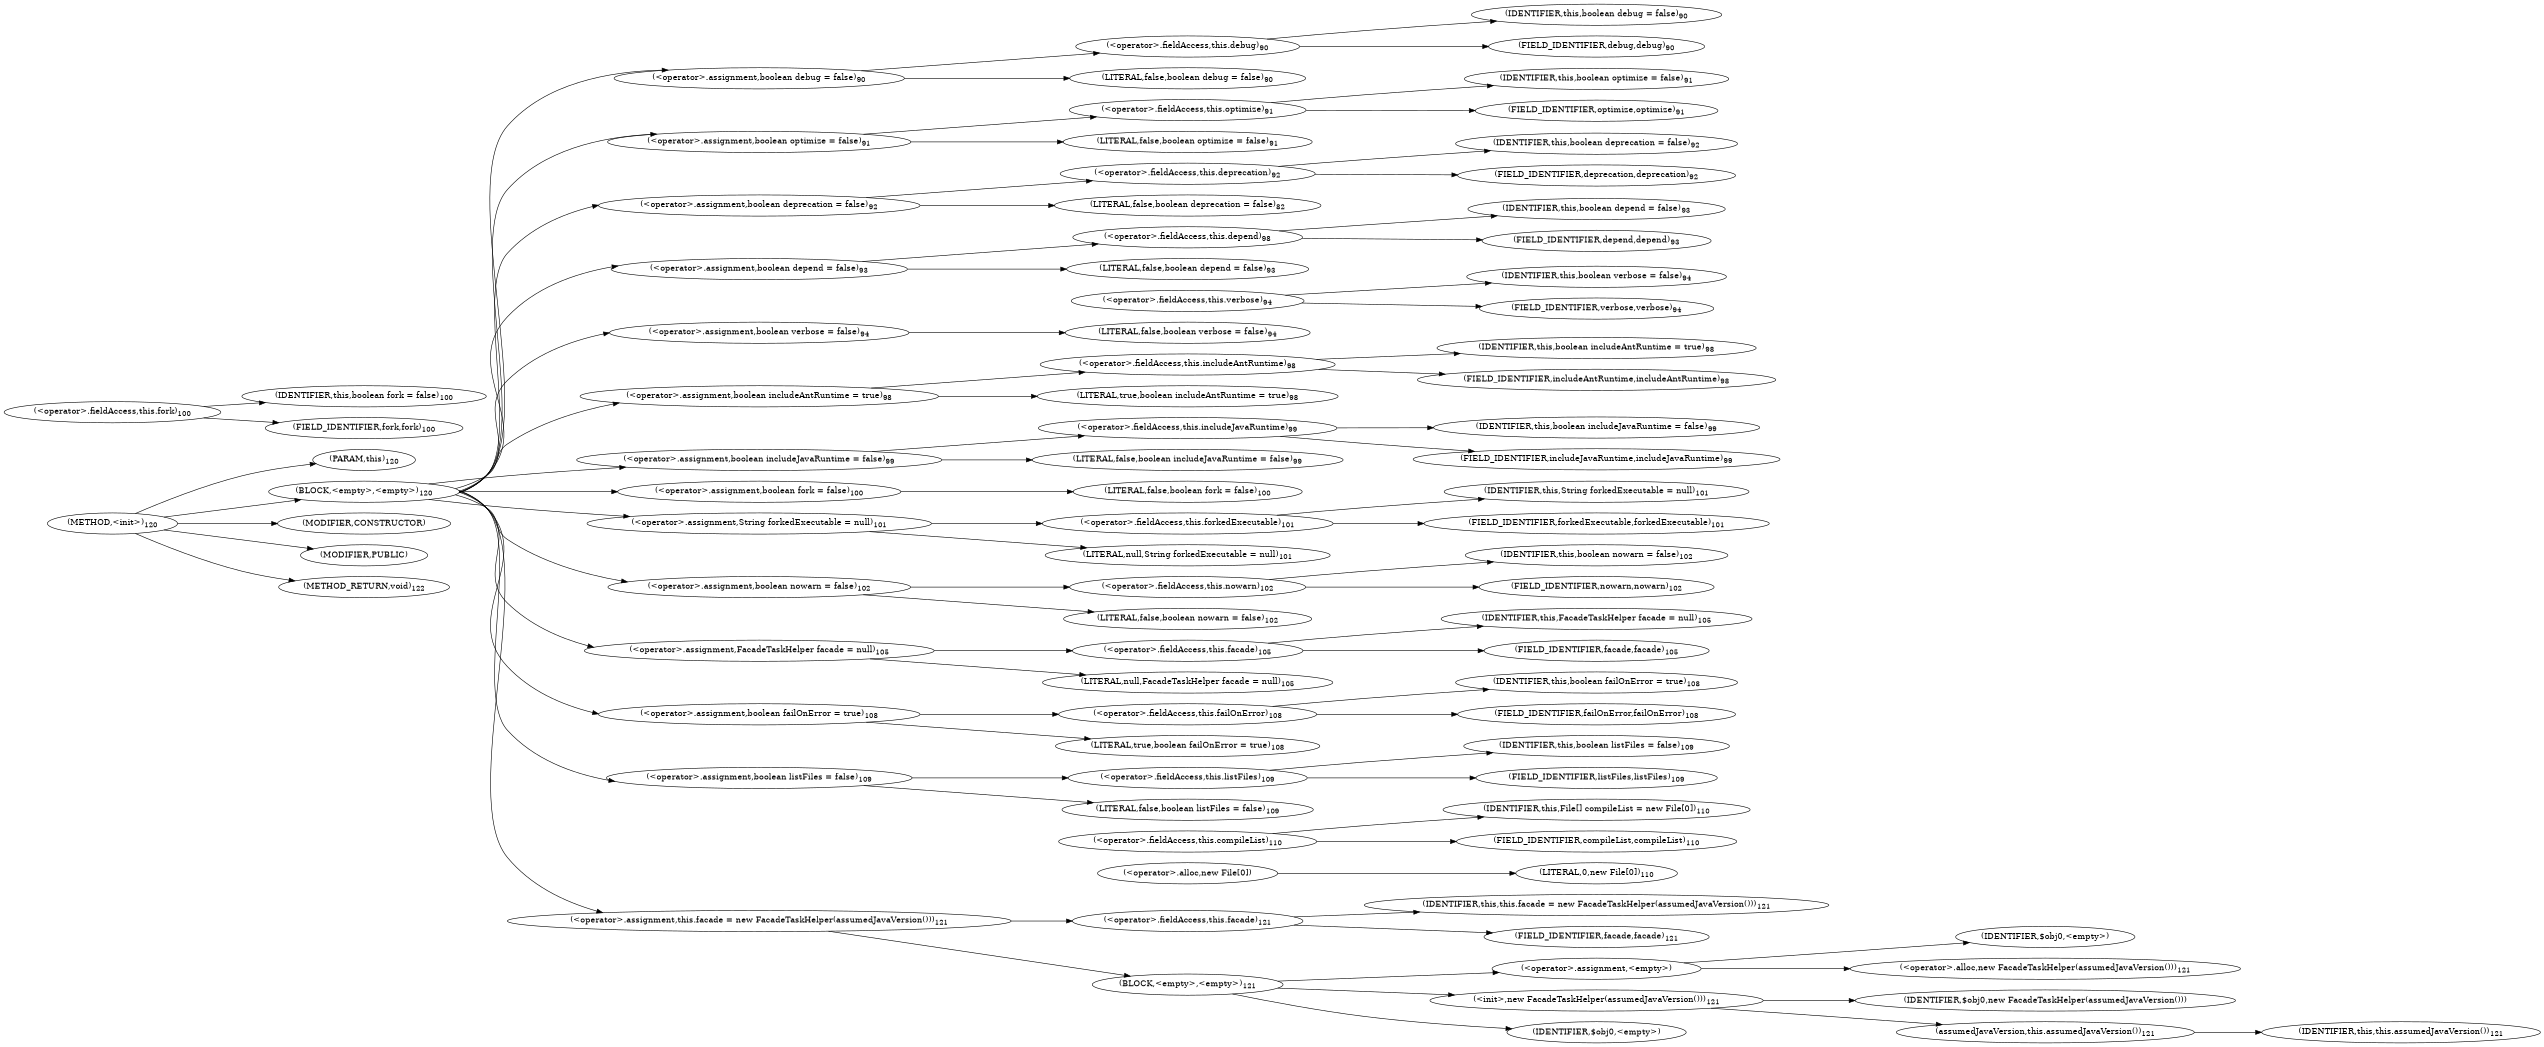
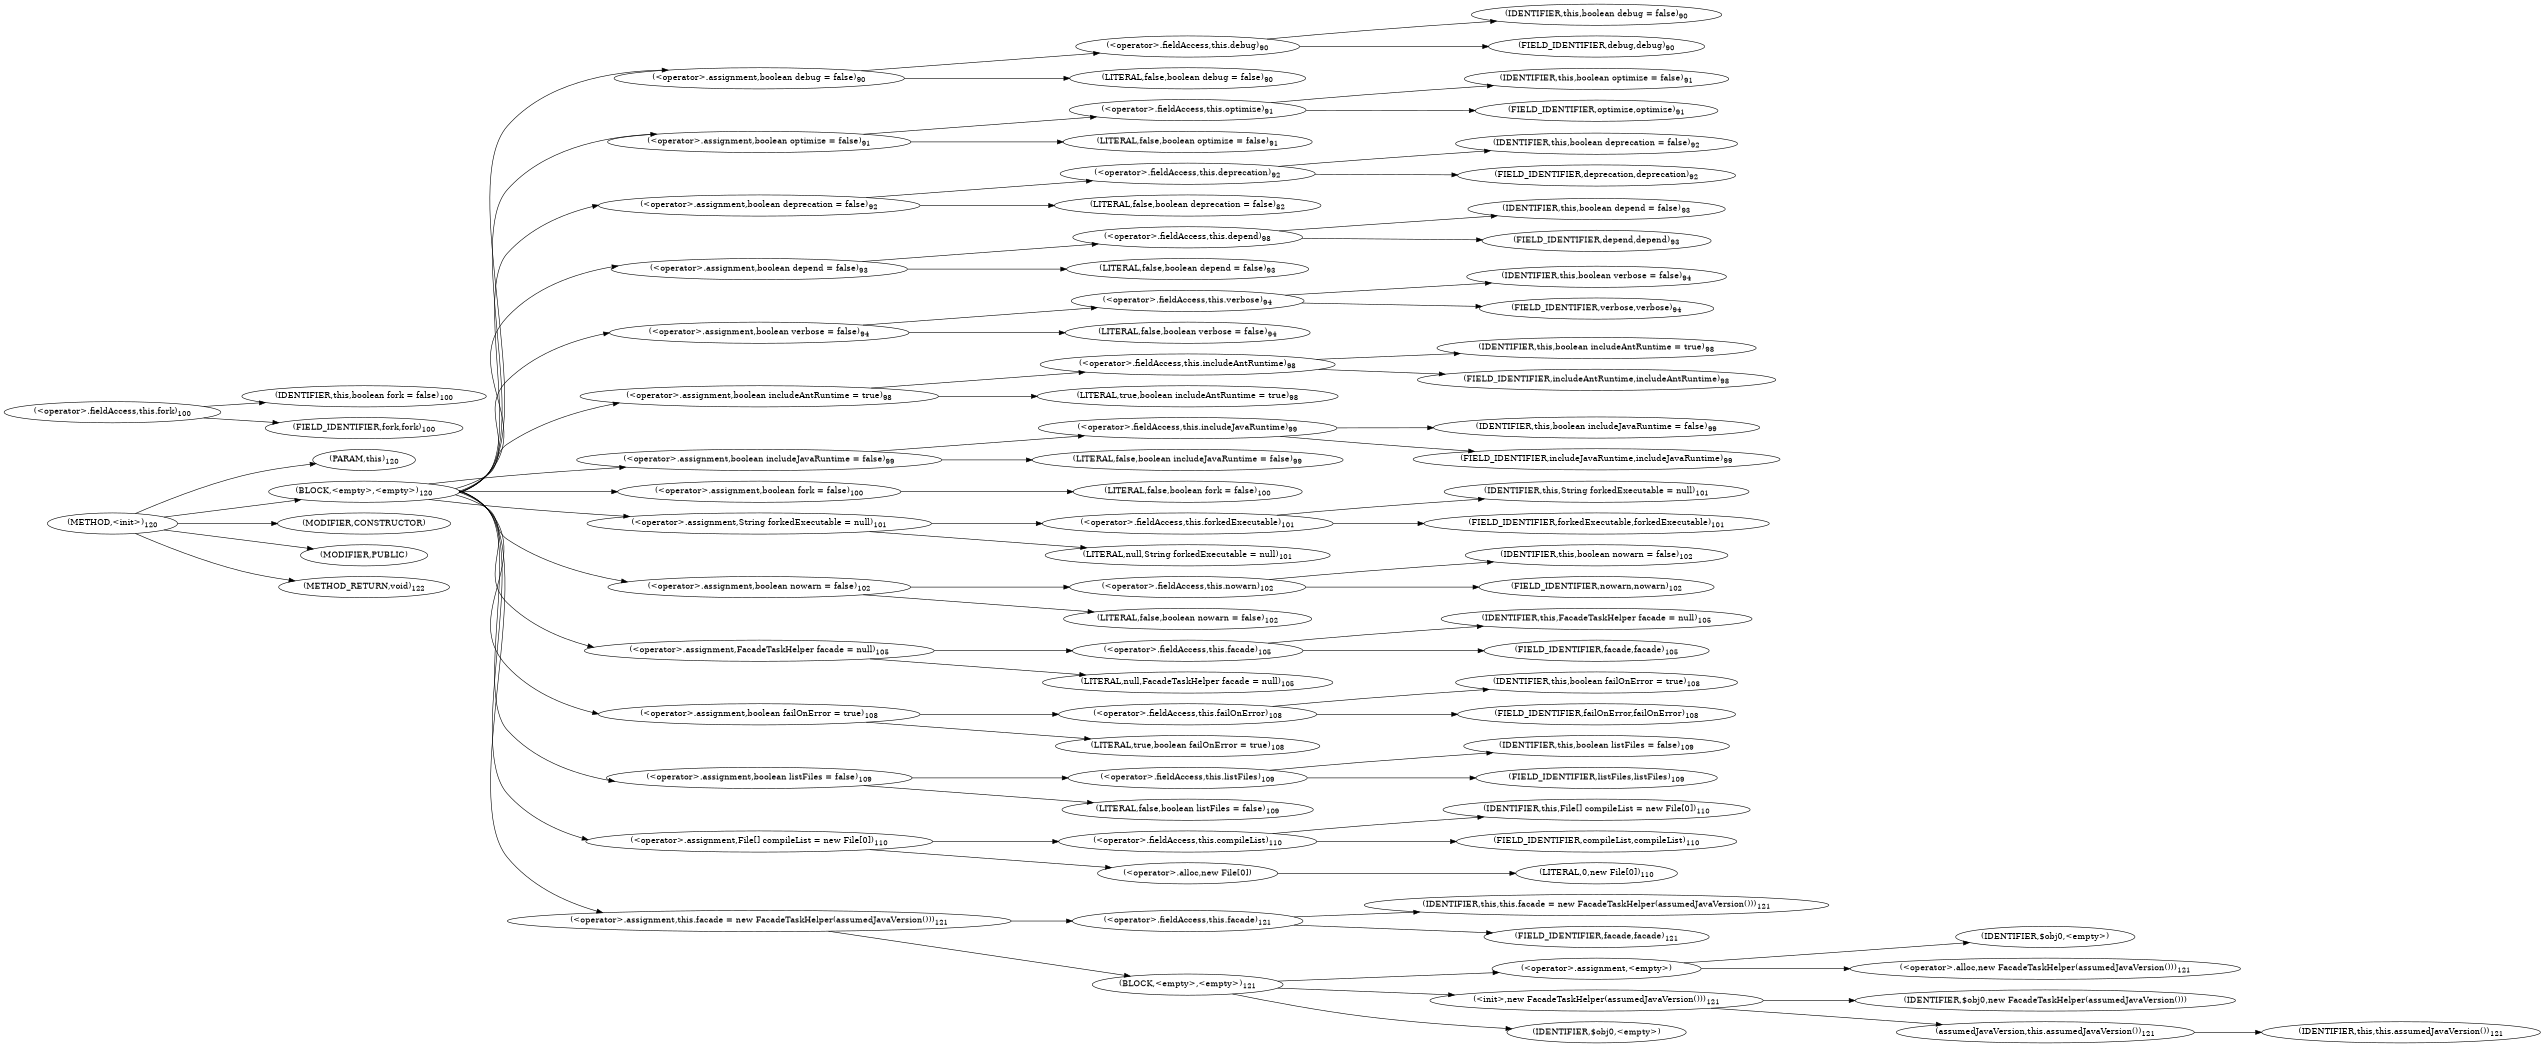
edge "(<operator>.assignment,boolean verbose = false)" -> "(<operator>.fieldAccess,this.verbose)": added
node "(<operator>.assignment,File[] compileList = new File[0])": added
